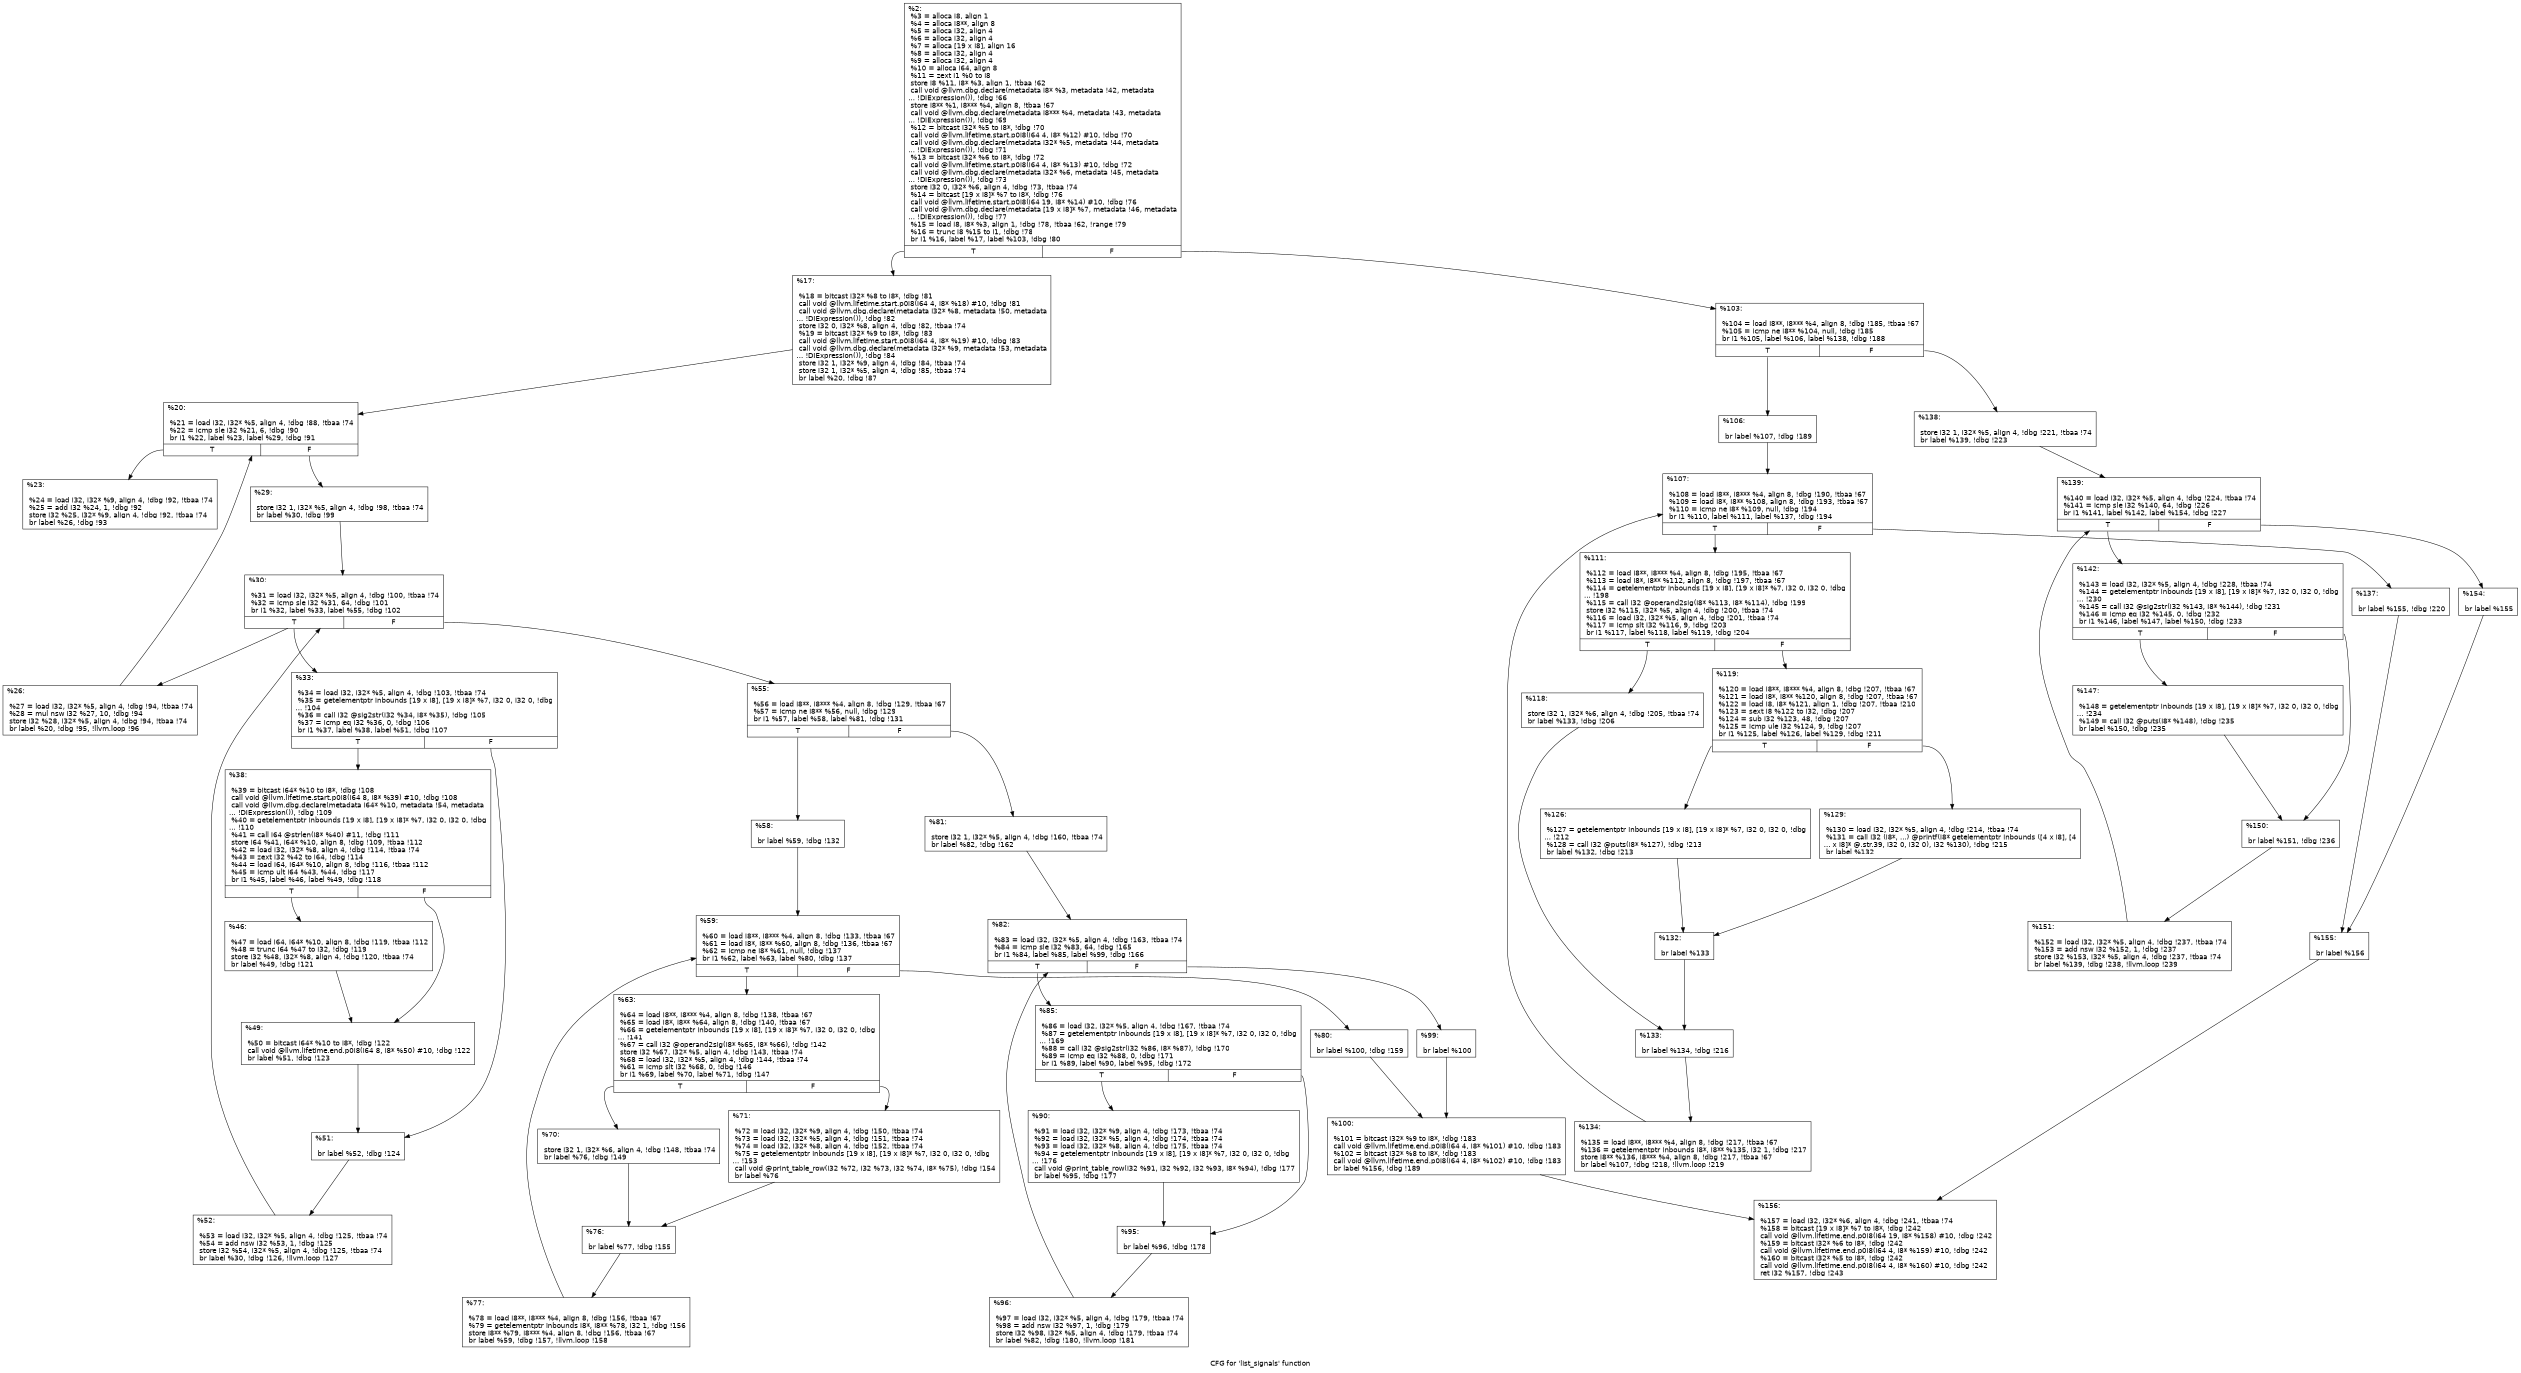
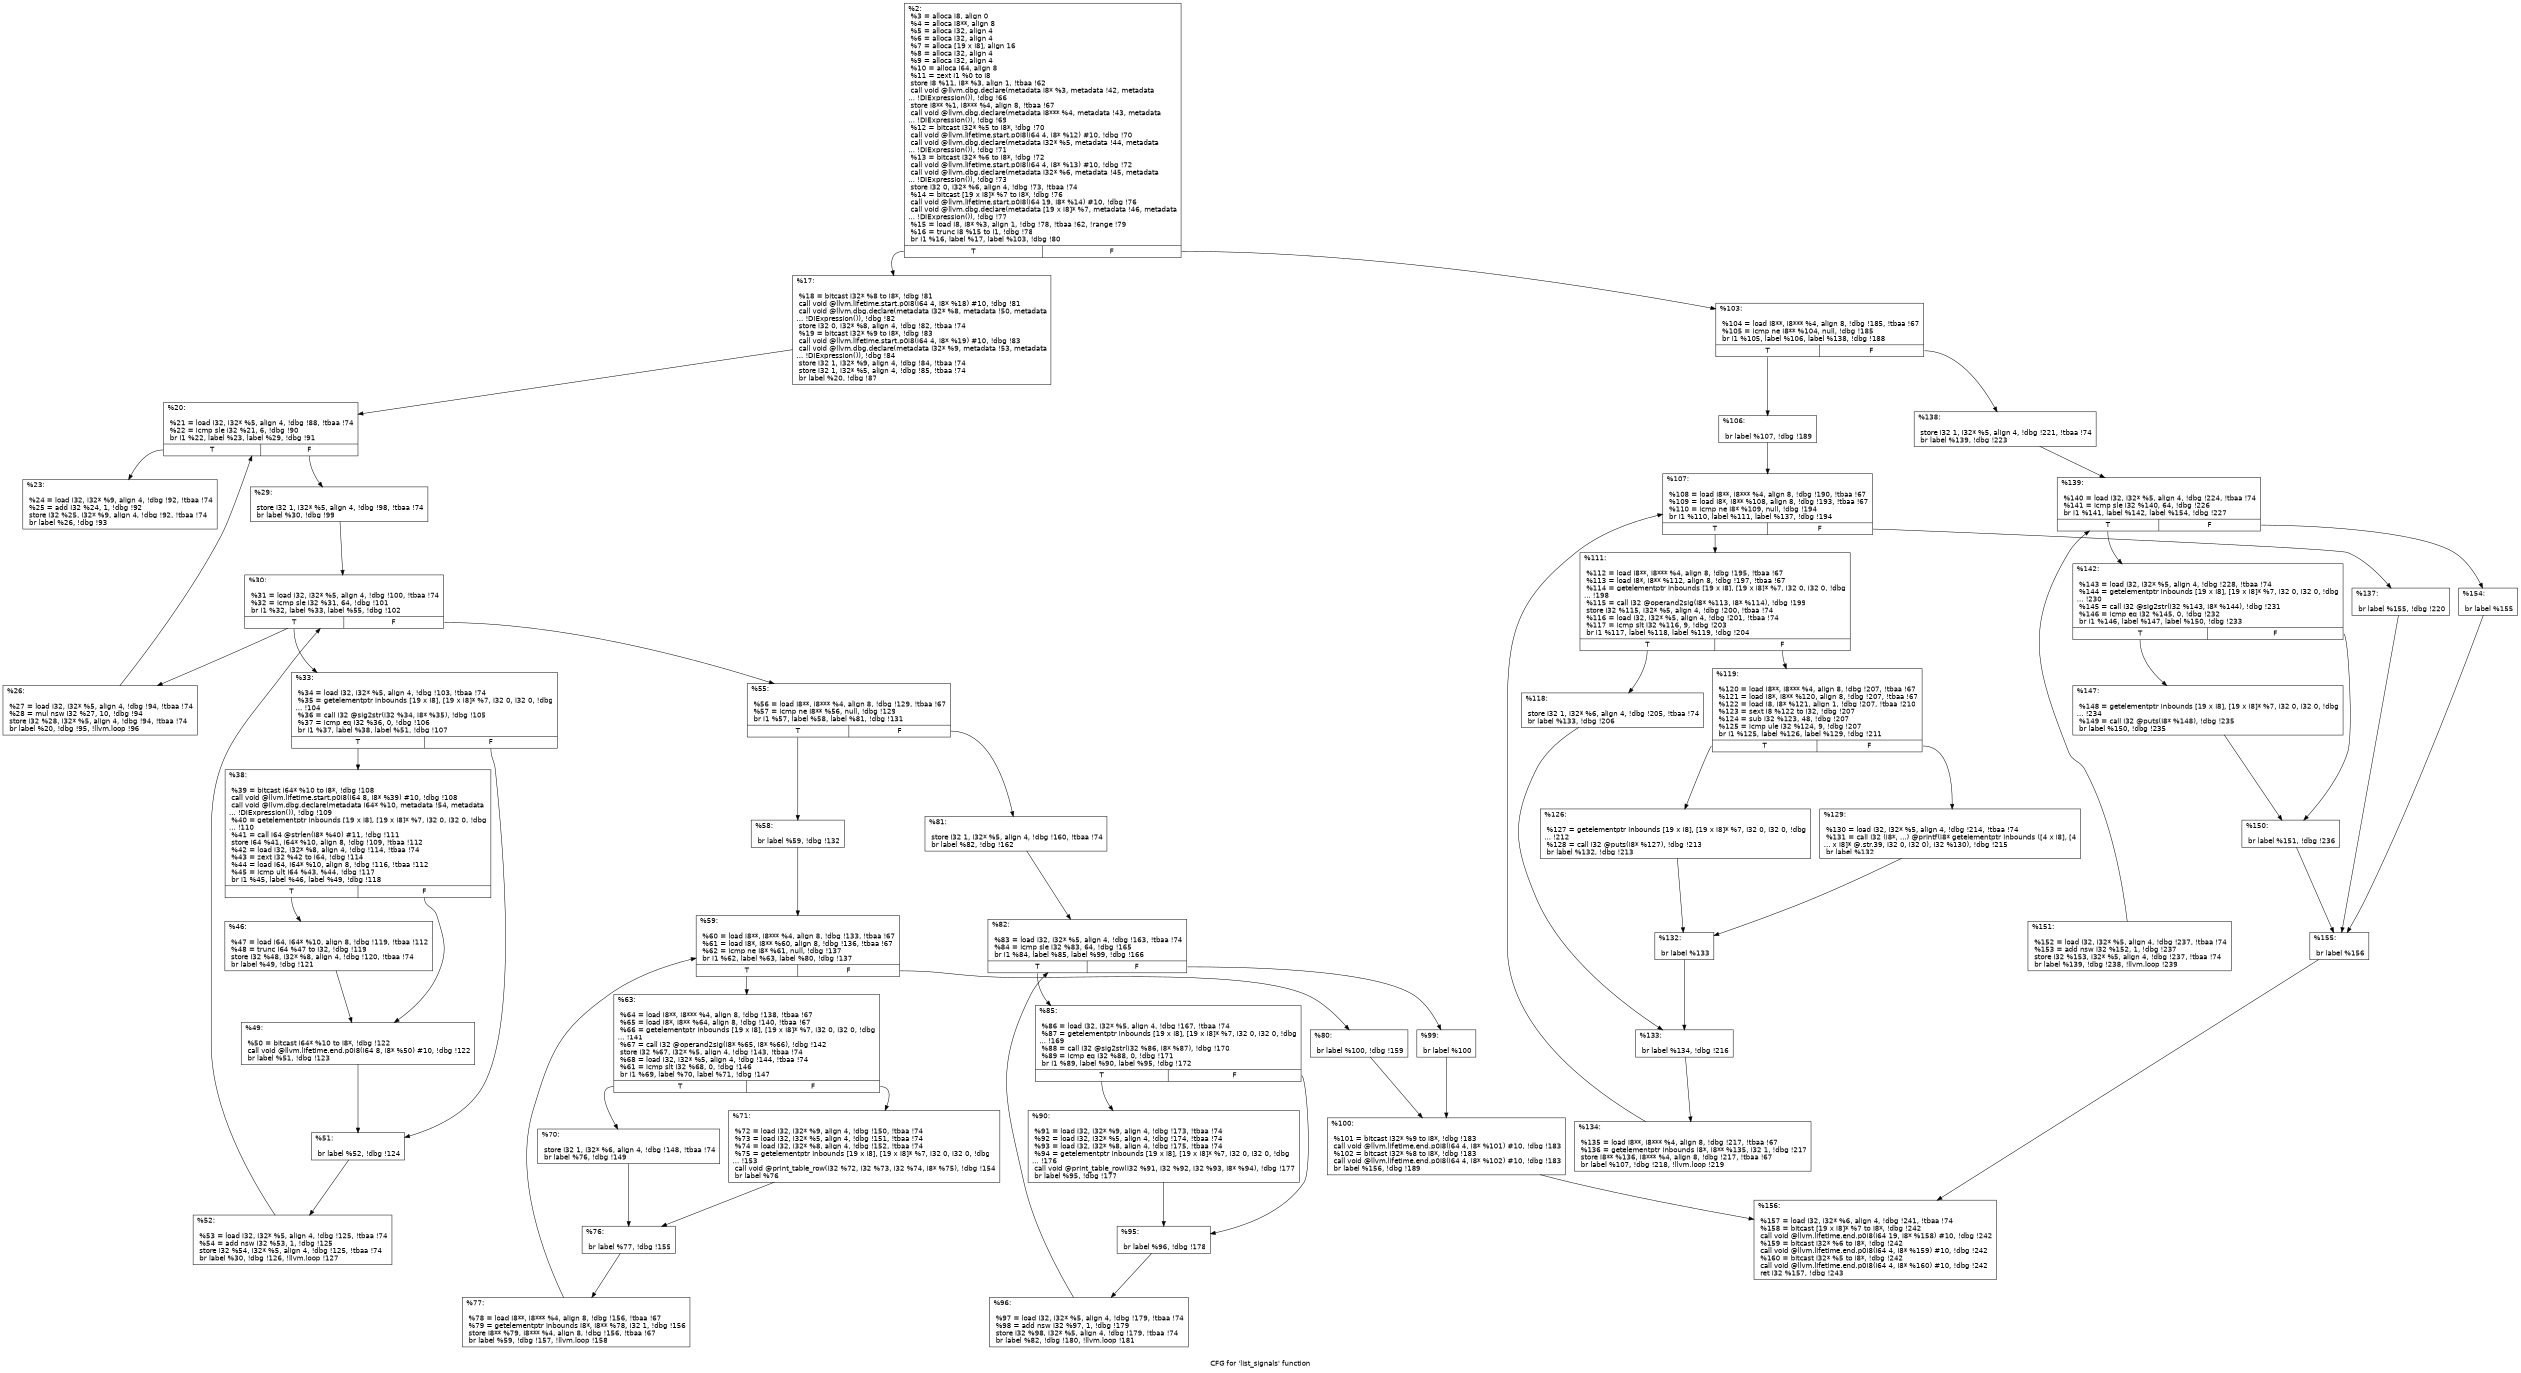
node "%2:": text "%3 = alloca i8, align 1" -> "%3 = alloca i8, align 0"
edge "%150:" -> "%151:": now "%150:" -> "%155:"
